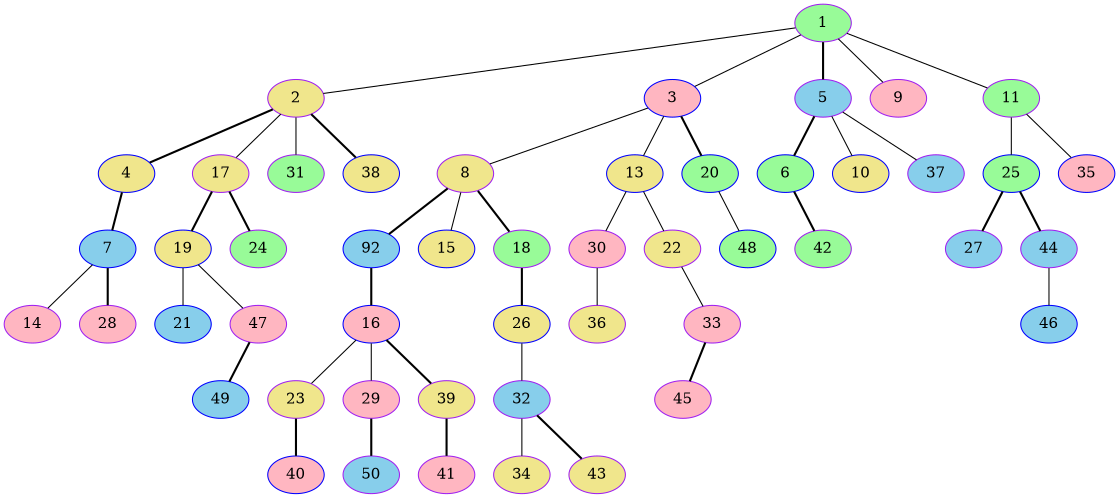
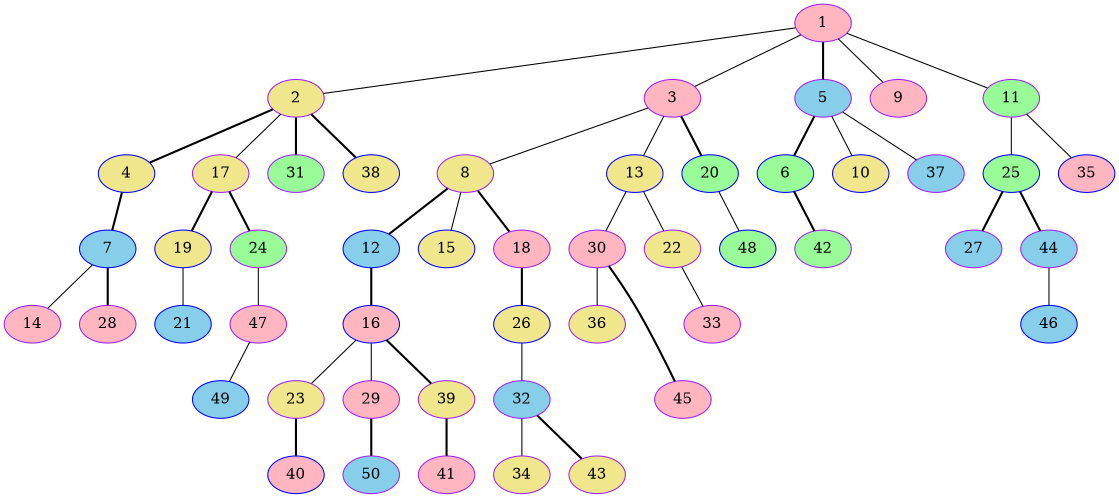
node "1": fillcolor palegreen -> lightpink
node "3": color blue -> purple
edge "2" -- "31": style solid -> bold
node "92": label "92" -> "12"
node "18": fillcolor palegreen -> lightpink
edge "19" -- "47": now "24" -- "47"
edge "47" -- "49": style bold -> solid
edge "33" -- "45": now "30" -- "45"
